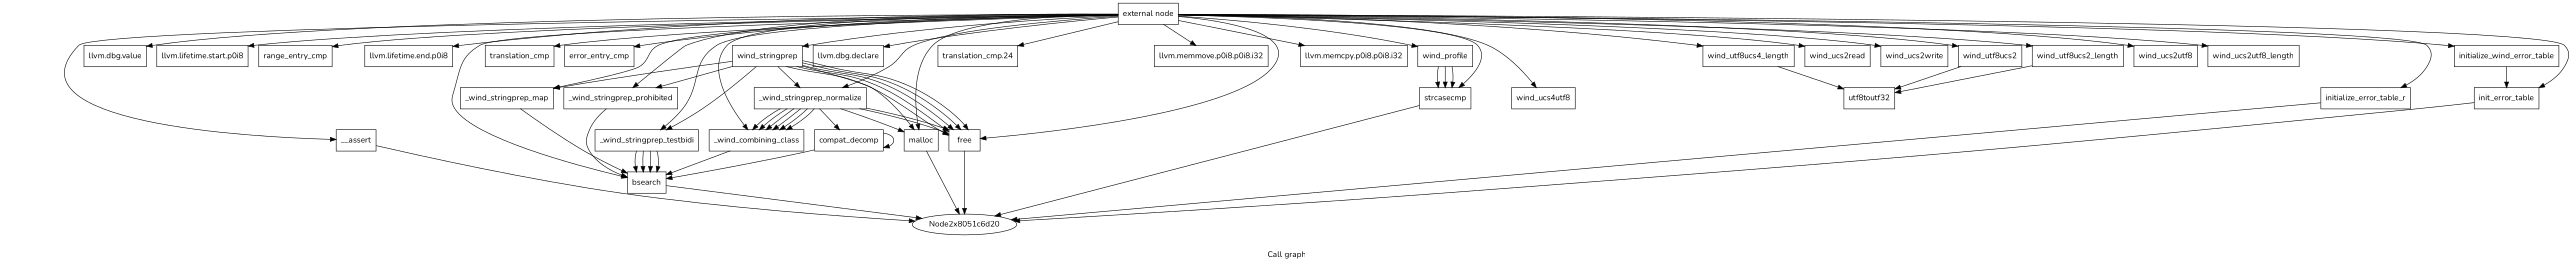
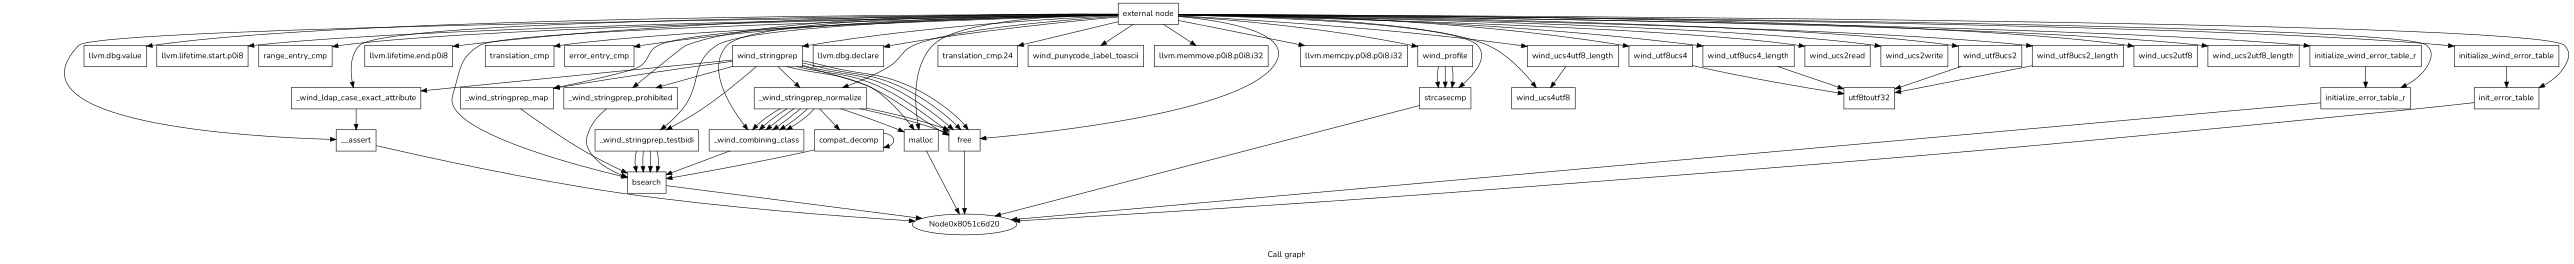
node "wind_punycode_label_toascii": added
node "wind_ucs4utf8_length": added
node "wind_utf8ucs4": added
node "initialize_wind_error_table_r": added
node "_wind_ldap_case_exact_attribute": added
node "Node2x8051c6d20": label "Node2x8051c6d20" -> "Node0x8051c6d20"
